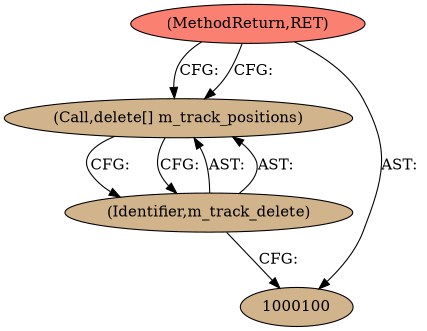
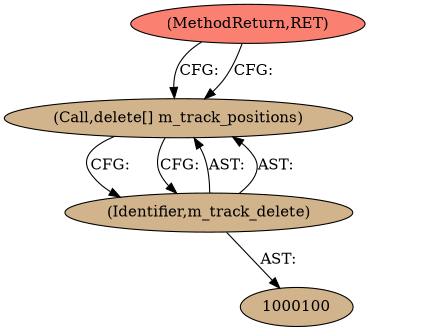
edge "(MethodReturn,RET)" -> "1000100": removed, label "AST:"
edge "(Identifier,m_track_delete)" -> "1000100": label "CFG: " -> "AST: "
